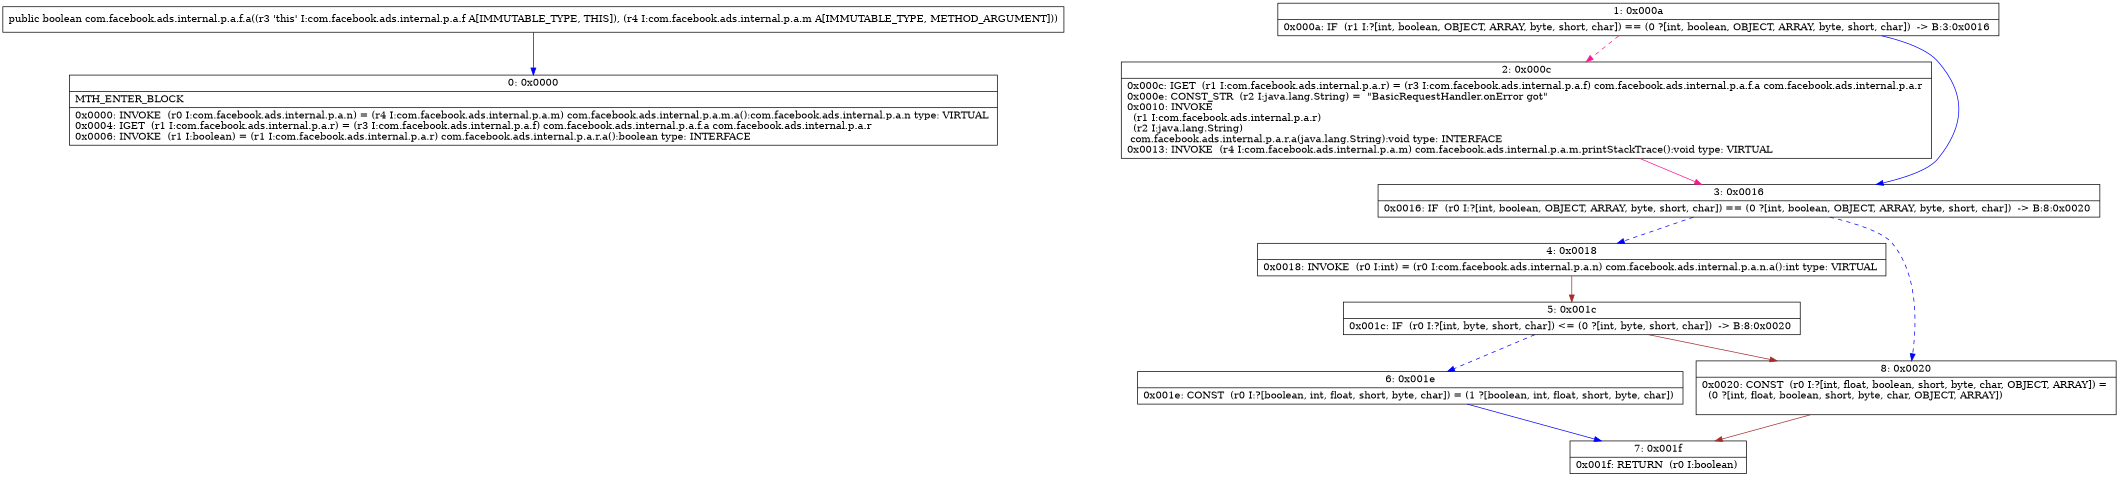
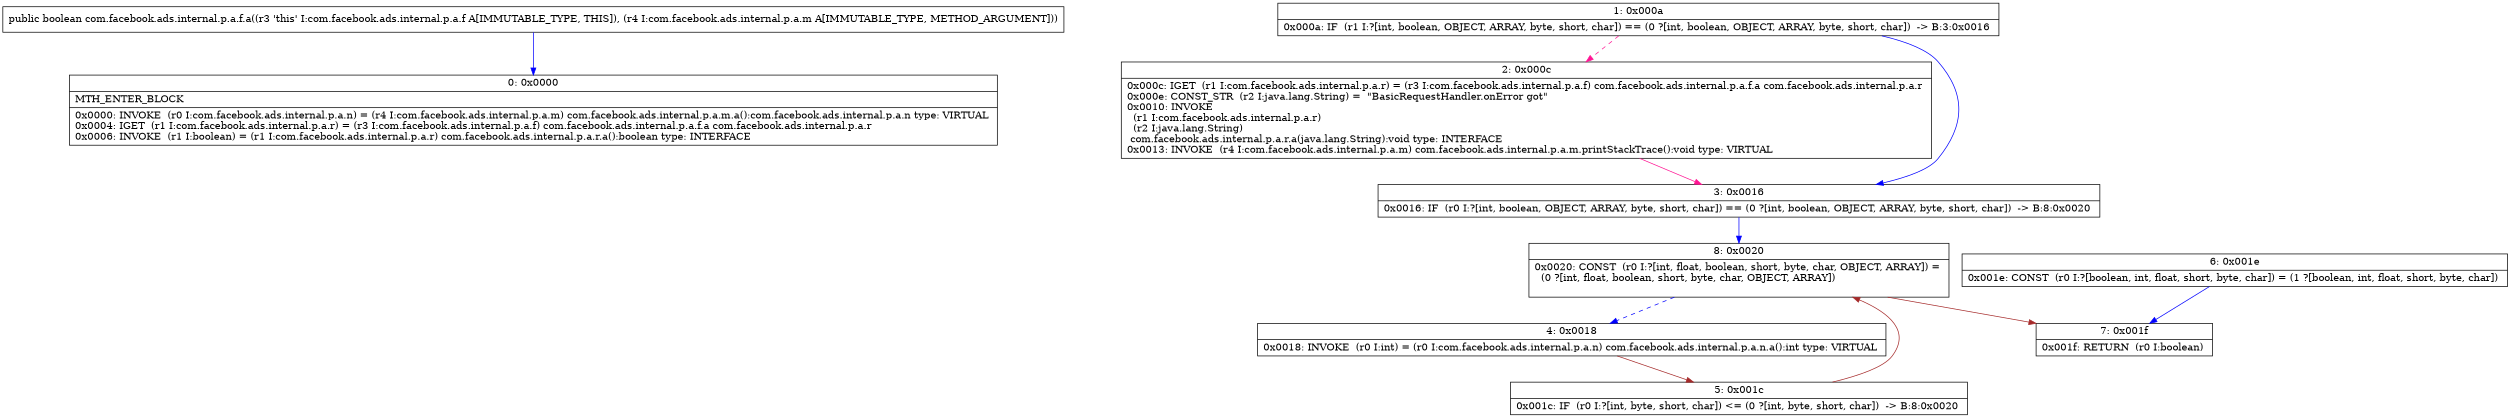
edge "3: 0x0016" -> "4: 0x0018": now "8: 0x0020" -> "4: 0x0018"
edge "3: 0x0016" -> "8: 0x0020": style dashed -> solid
edge "5: 0x001c" -> "6: 0x001e": removed
